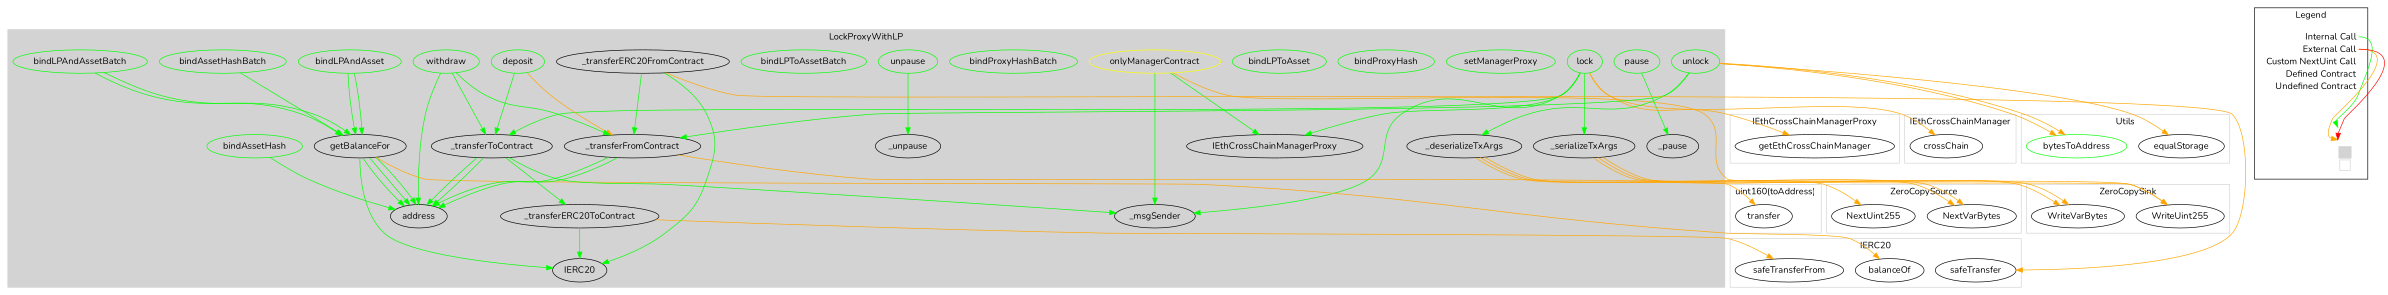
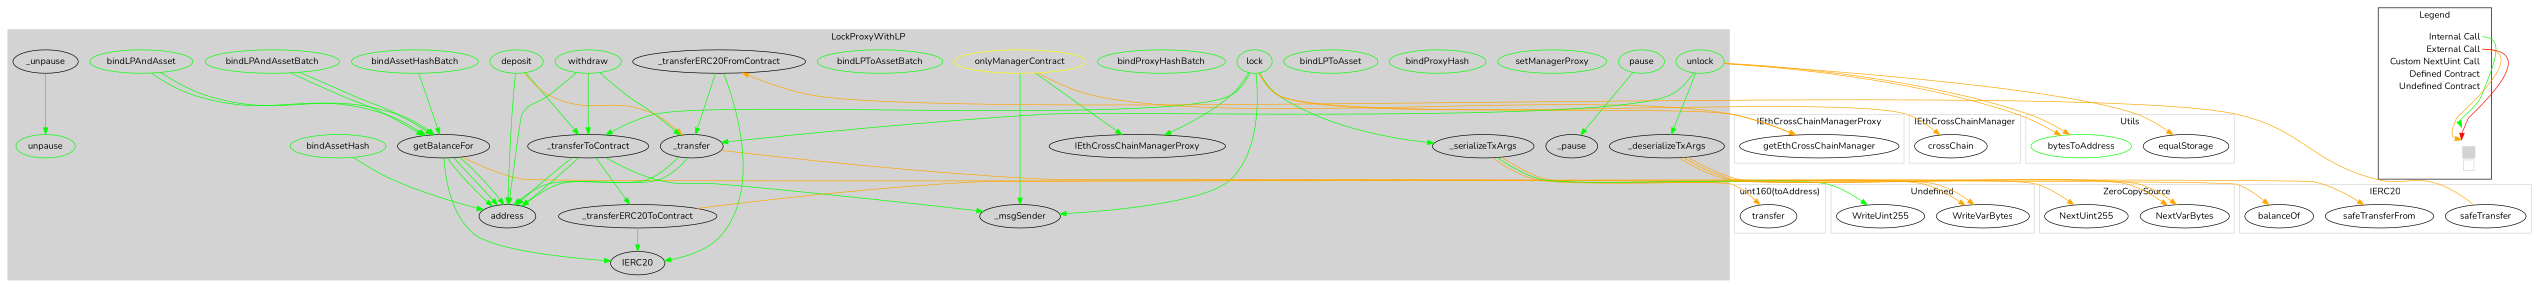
edge "_transferERC20FromContract" -> "safeTransfer": reversed
edge "unpause" -> "_unpause": reversed
edge "onlyManagerContract" -> "WriteUint255": now "onlyManagerContract" -> "getEthCrossChainManager"
edge "deposit" -> "address": added
node "_transferFromContract": label "_transferFromContract" -> "_transfer"
edge "_serializeTxArgs" -> "WriteUint255": color orange -> green
cluster "ZeroCopySink": label "ZeroCopySink" -> "Undefined"
